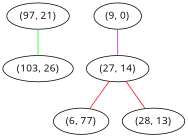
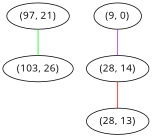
node "(27, 14)": label "(27, 14)" -> "(28, 14)"
node "(6, 77)": removed
